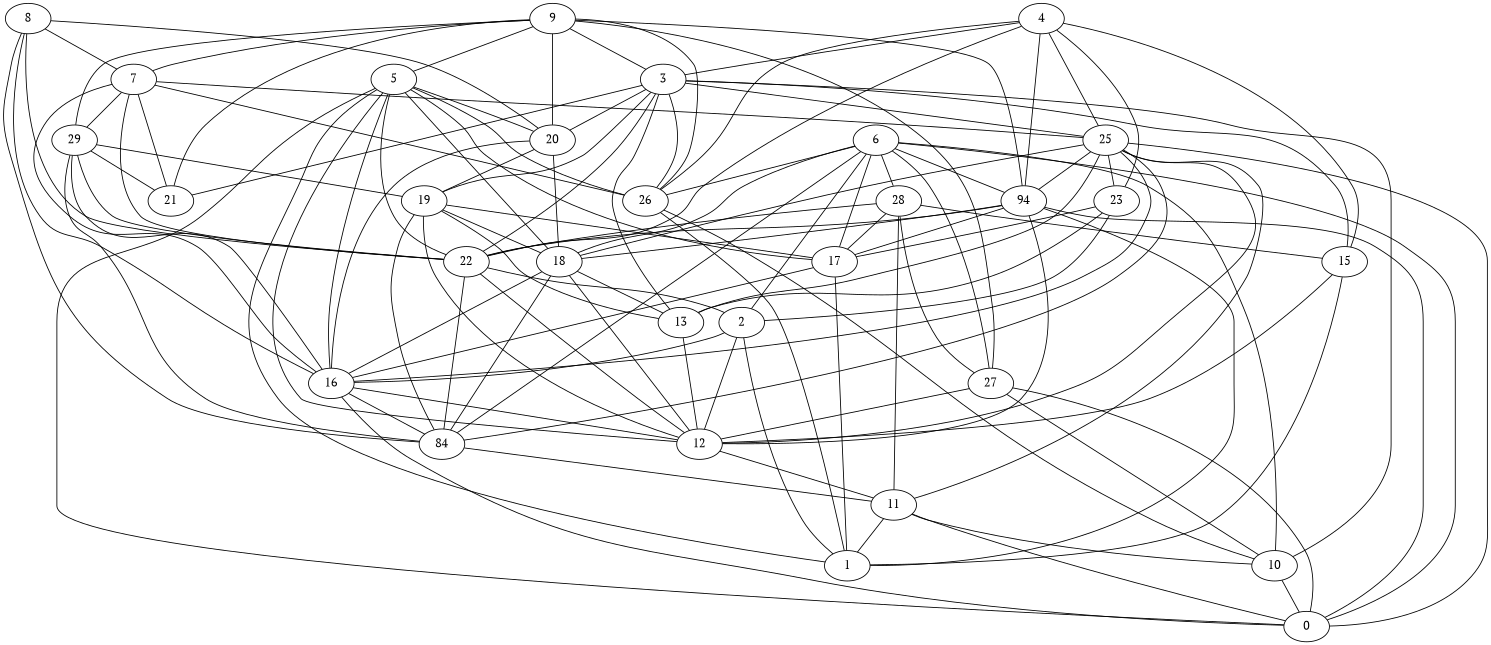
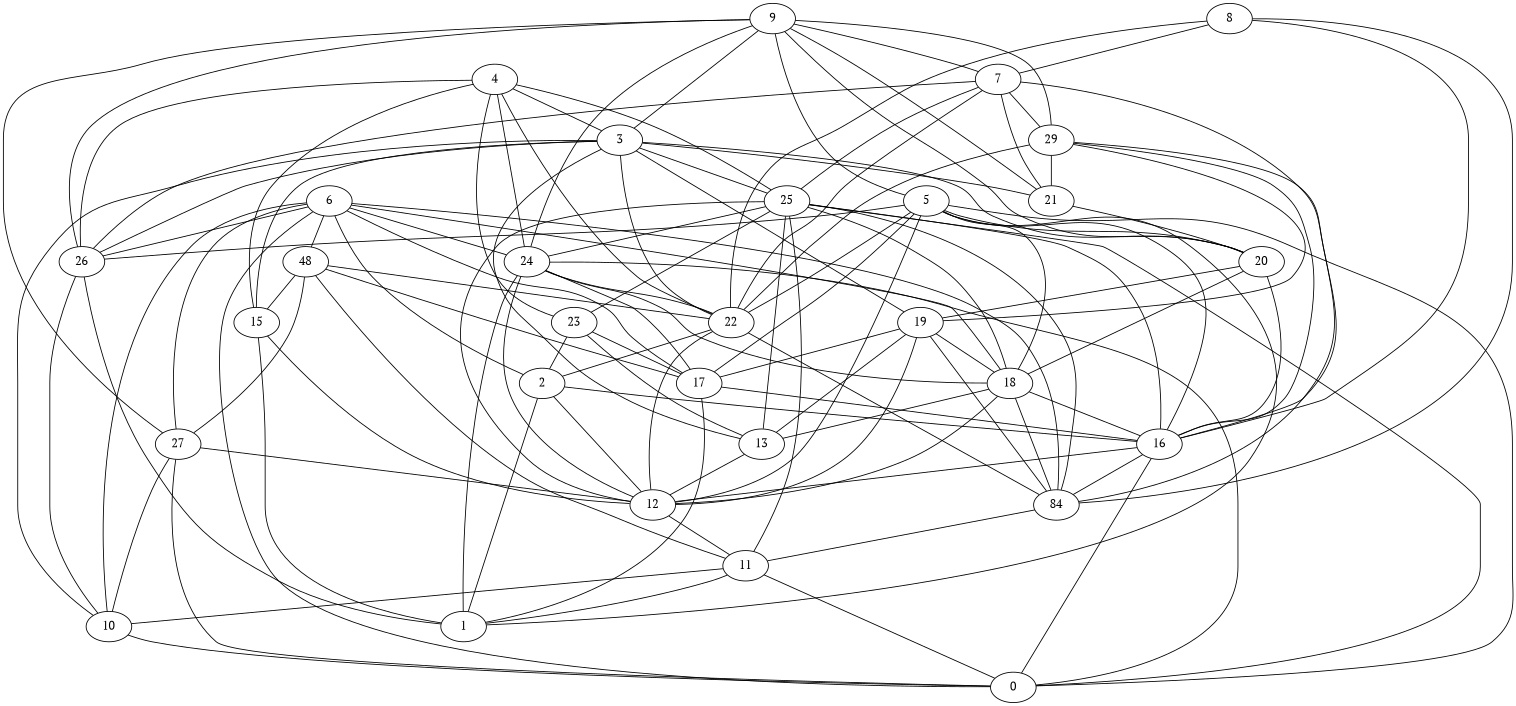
edge "8" -- "20": now "21" -- "20"
node "28": label "28" -> "48"
node "94": label "94" -> "24"
